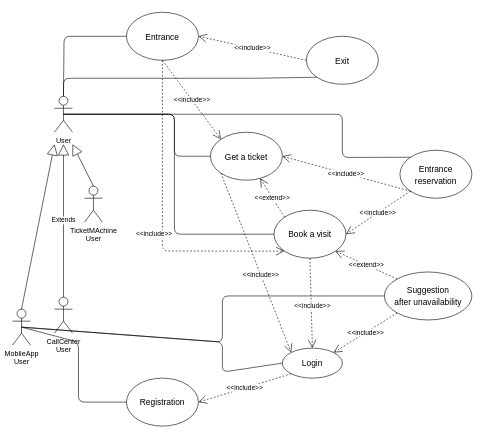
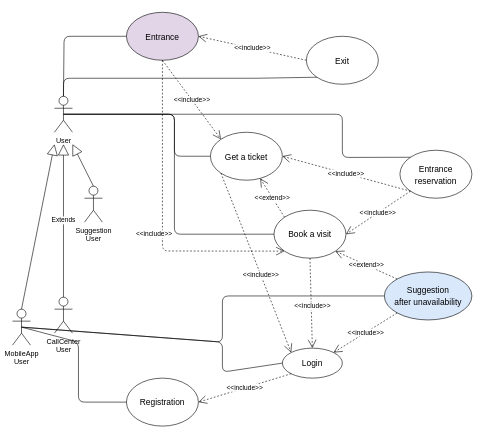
node "Entrance": fillcolor #ffffff -> #e1d5e7
node "TicketMAchine User": label "TicketMAchine User" -> "Suggestion User"
node "Suggestion after unavailability": fillcolor #ffffff -> #dae8fc
